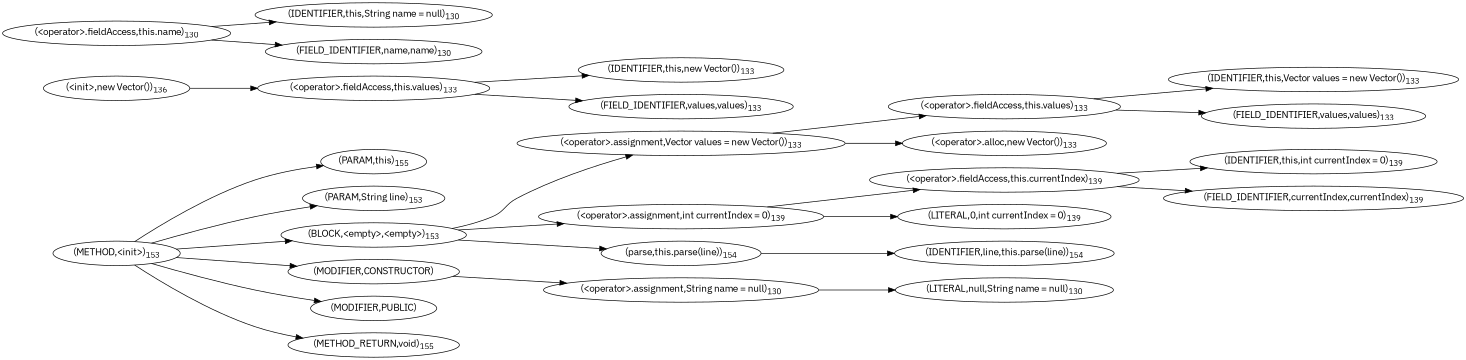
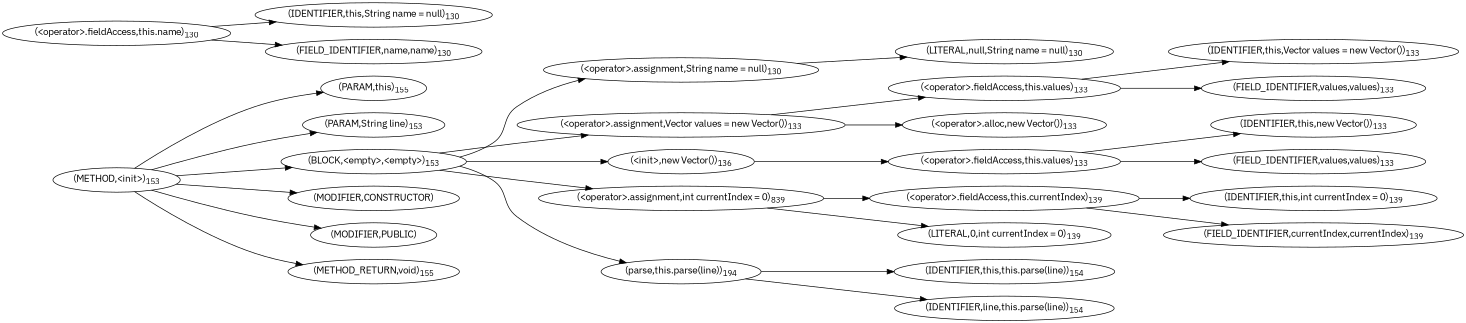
edge "(BLOCK,<empty>,<empty>)" -> "(<init>,new Vector())": added
node "(<operator>.assignment,int currentIndex = 0)": text "139" -> "839"
node "(parse,this.parse(line))": text "154" -> "194"
node "(IDENTIFIER,this,this.parse(line))": added
edge "(MODIFIER,CONSTRUCTOR)" -> "(<operator>.assignment,String name = null)": now "(BLOCK,<empty>,<empty>)" -> "(<operator>.assignment,String name = null)"
